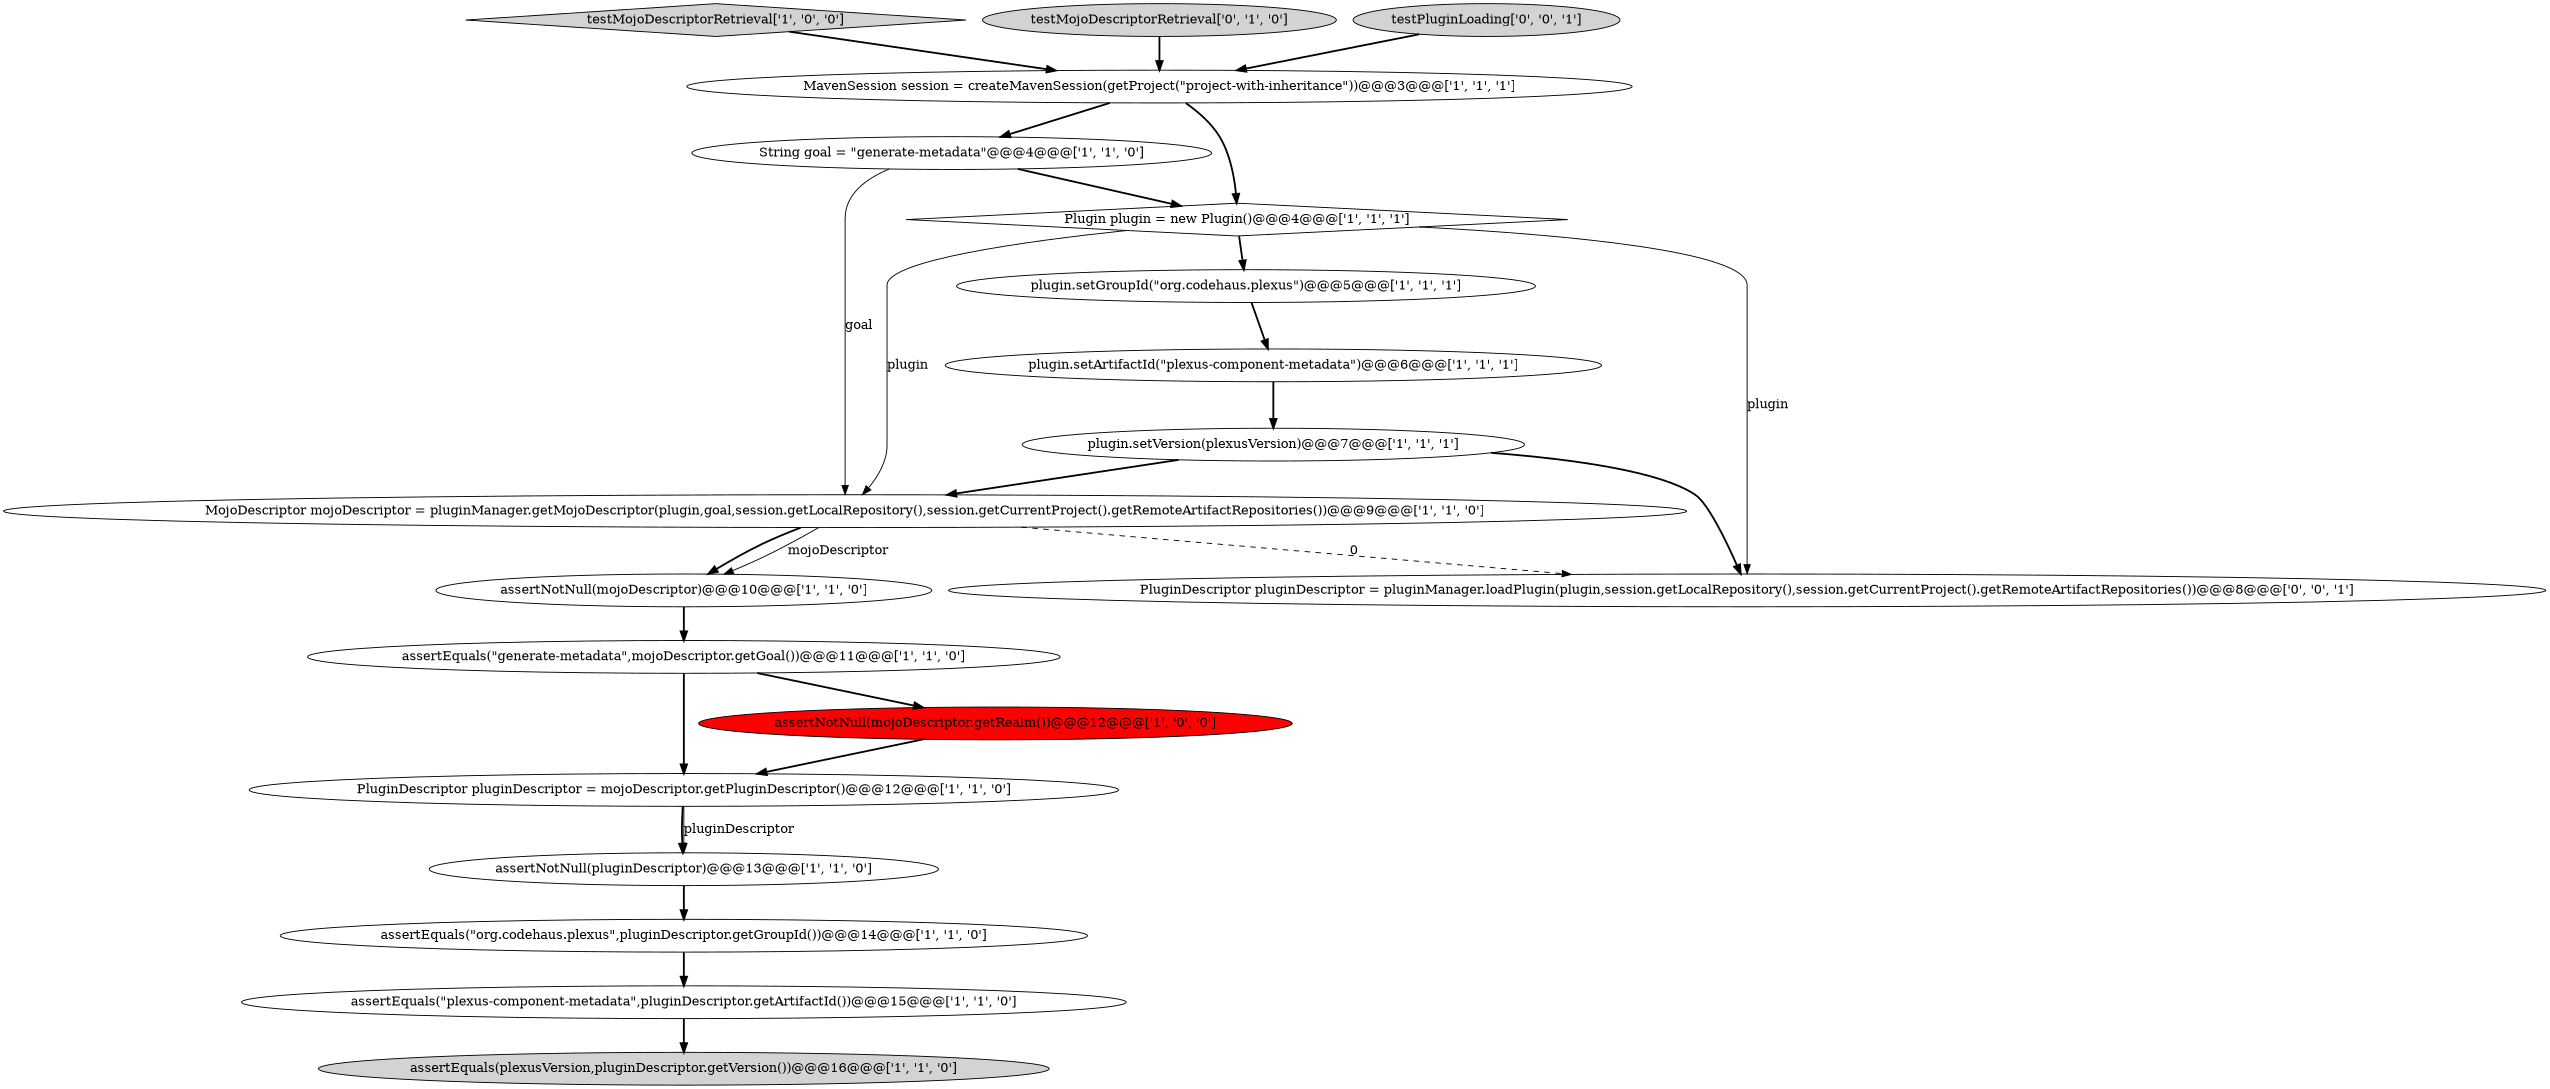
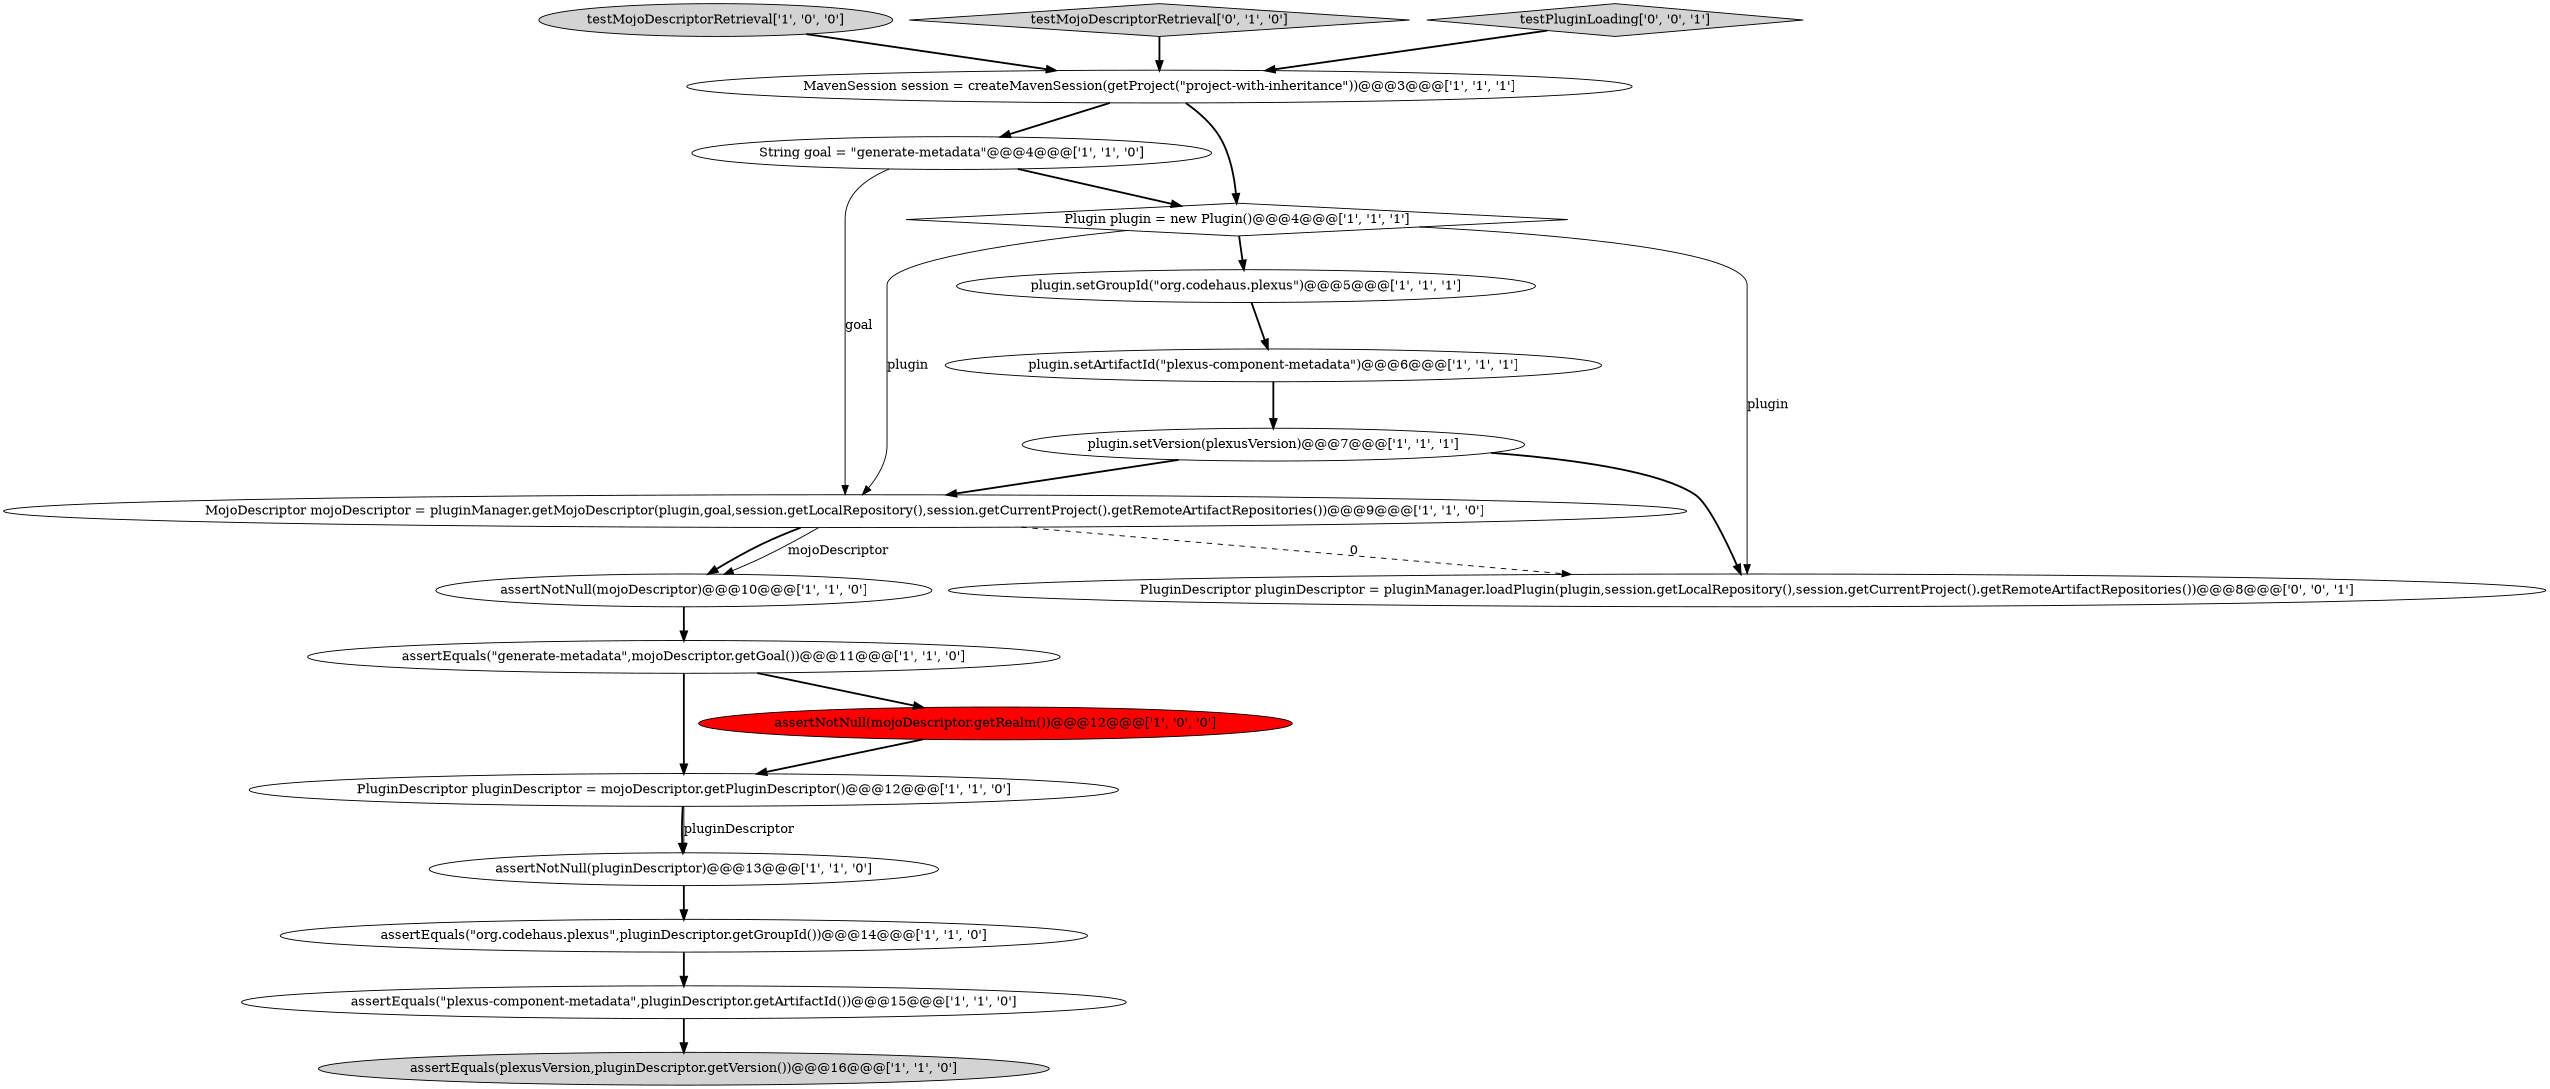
node "testMojoDescriptorRetrieval['1', '0', '0']": shape diamond -> ellipse
node "testMojoDescriptorRetrieval['0', '1', '0']": shape ellipse -> diamond
node "testPluginLoading['0', '0', '1']": shape ellipse -> diamond
